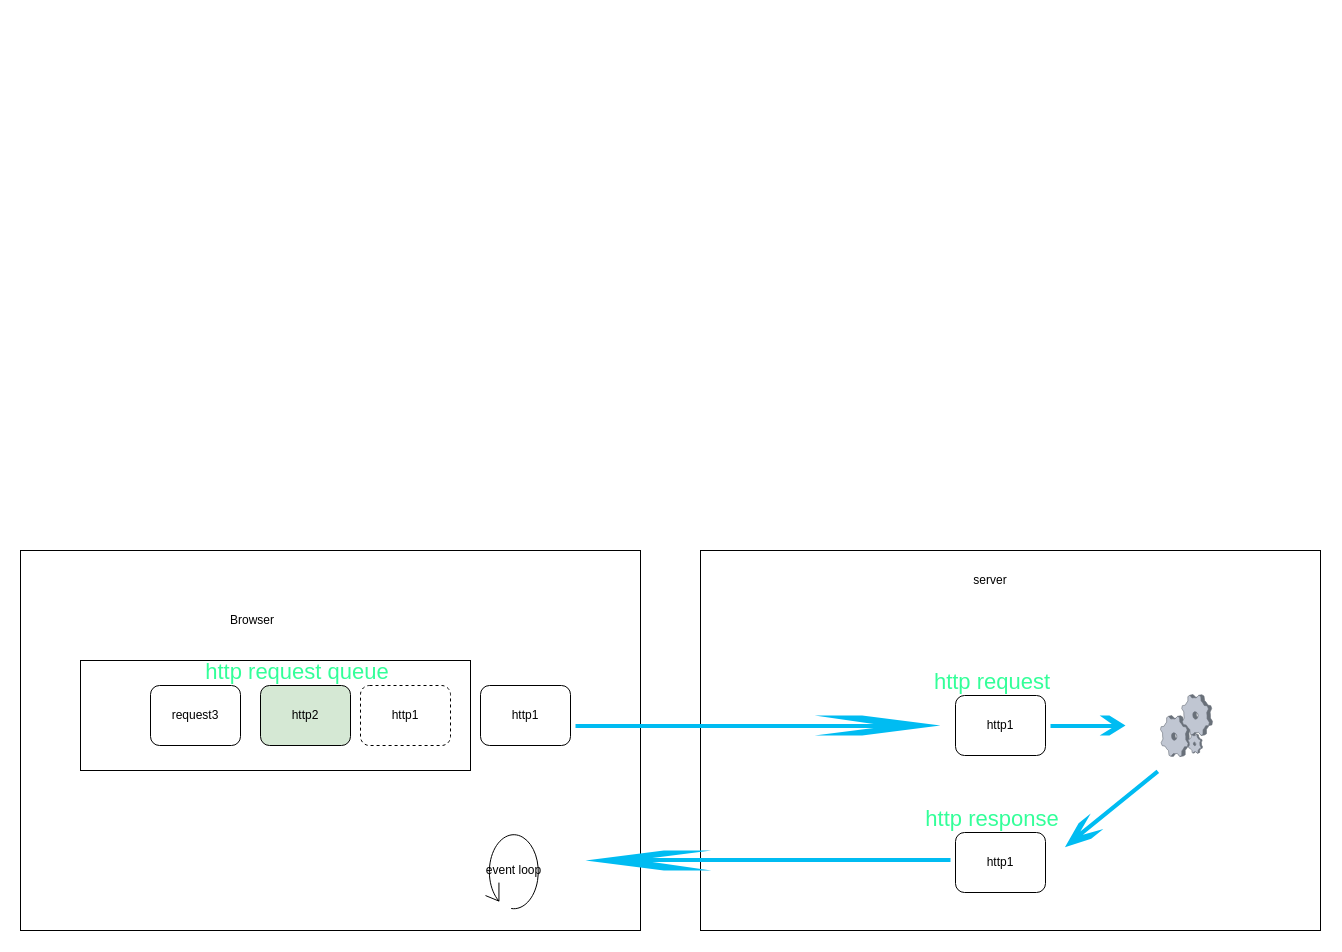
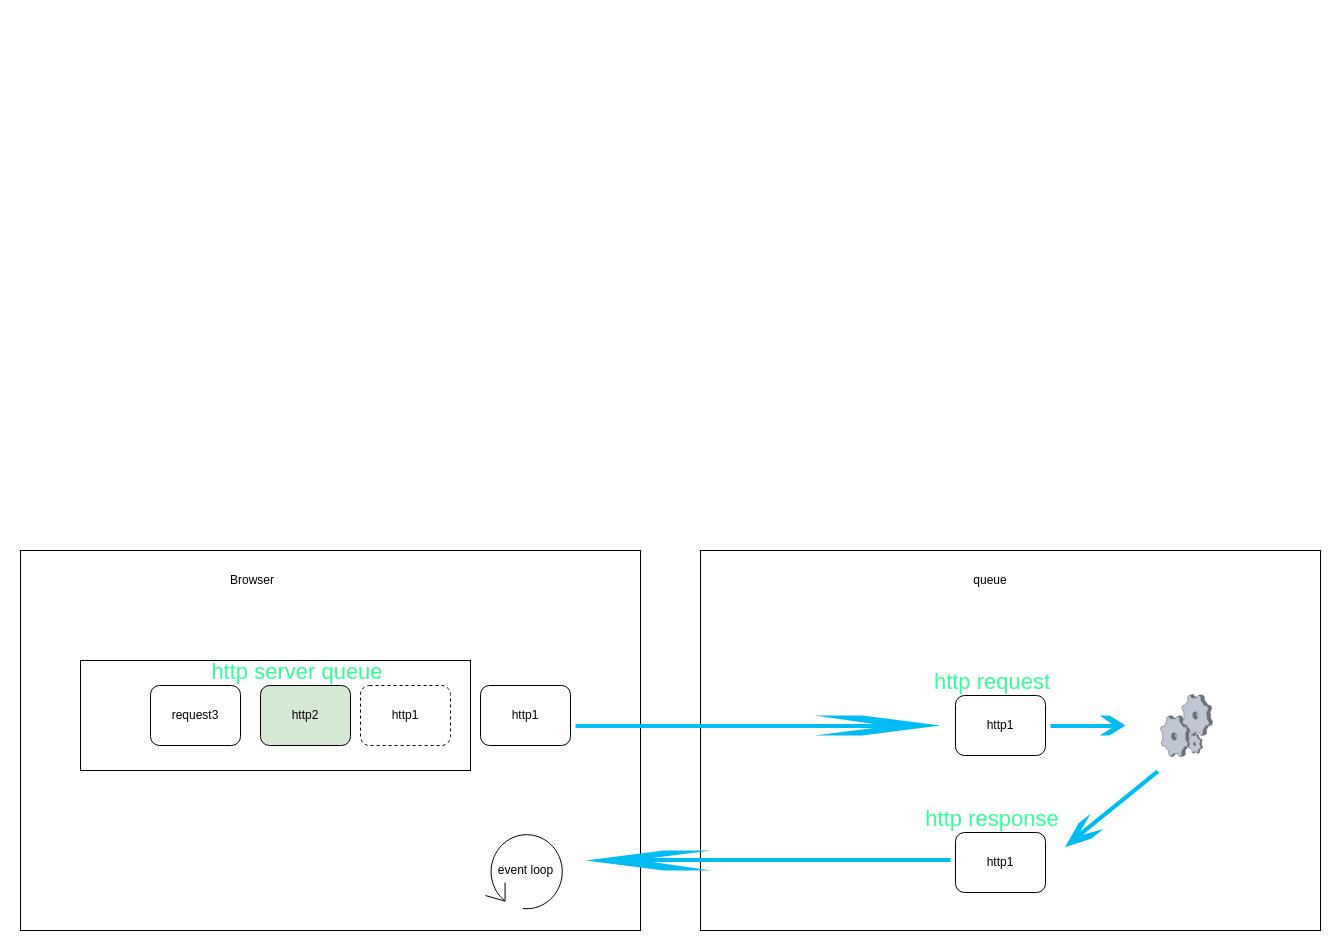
node "server": label "server" -> "queue"
node "Browser": moved (252, 621) -> (252, 581)
node "http request queue": label "http request queue" -> "http server queue"
node "event loop": size 55x80 -> 80x80
